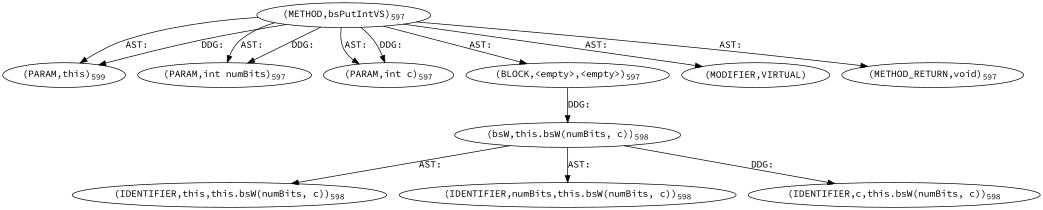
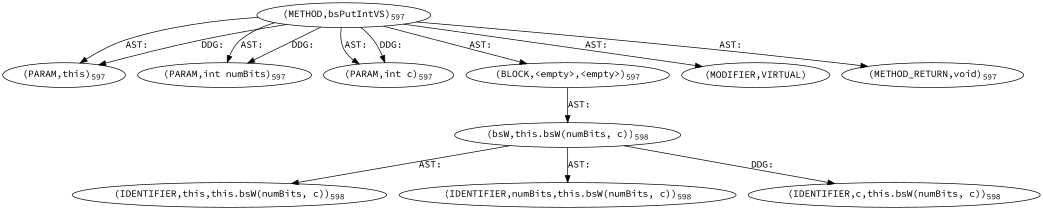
node "(PARAM,this)": text "599" -> "597"
edge "(BLOCK,<empty>,<empty>)" -> "(bsW,this.bsW(numBits, c))": label "DDG: " -> "AST: "
